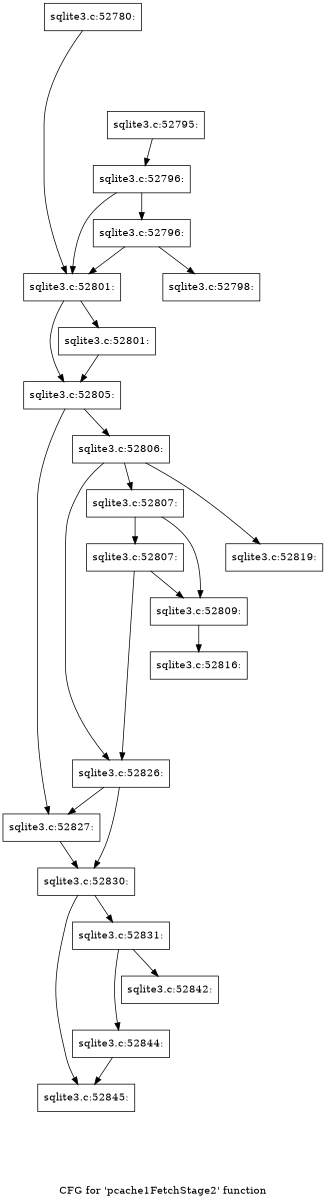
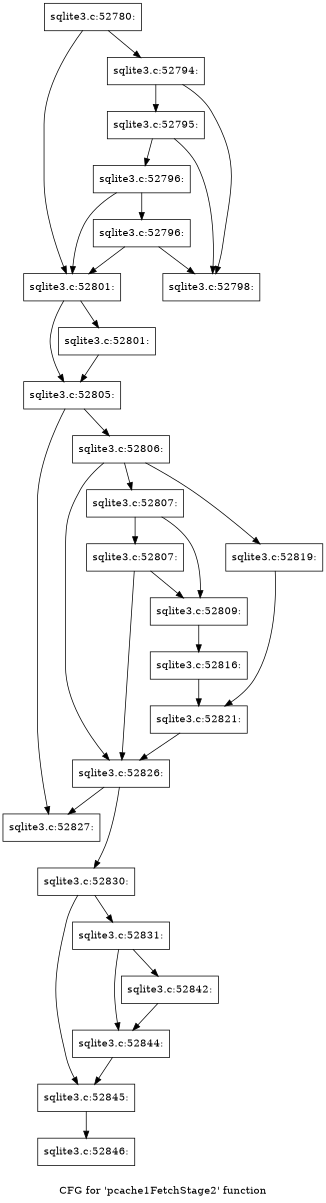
node "sqlite3.c:52794:": added
edge "sqlite3.c:52795:" -> "sqlite3.c:52798:": added
node "sqlite3.c:52821:": added
edge "sqlite3.c:52827:" -> "sqlite3.c:52830:": removed
edge "sqlite3.c:52842:" -> "sqlite3.c:52844:": added
node "sqlite3.c:52846:": added
